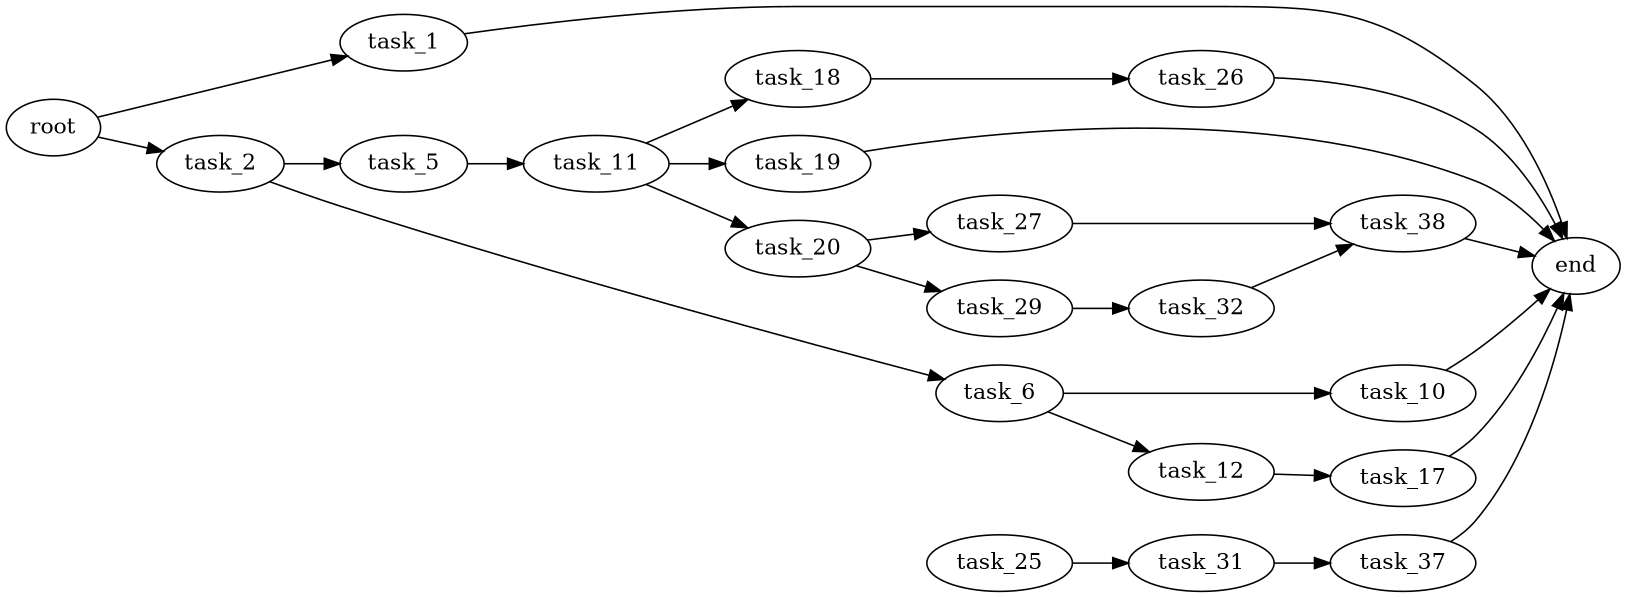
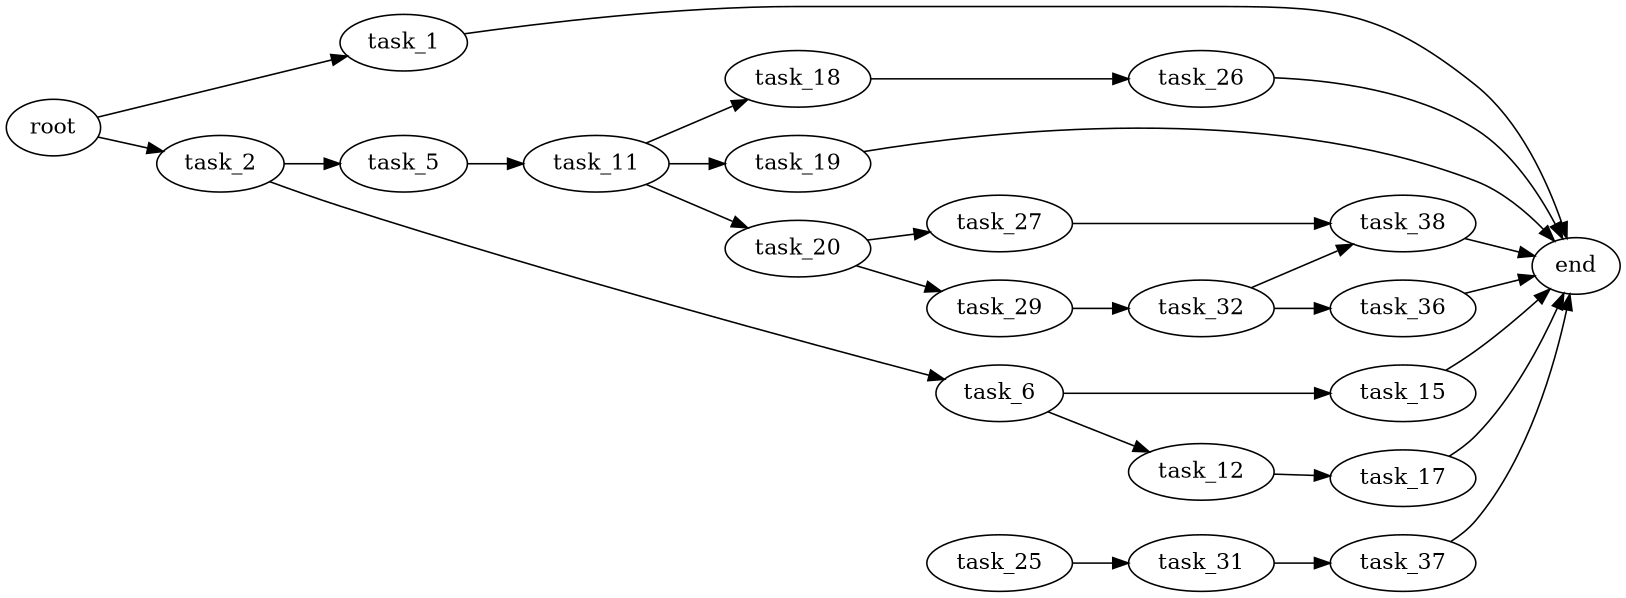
node "task_36": added
node "task_10": label "task_10" -> "task_15"
